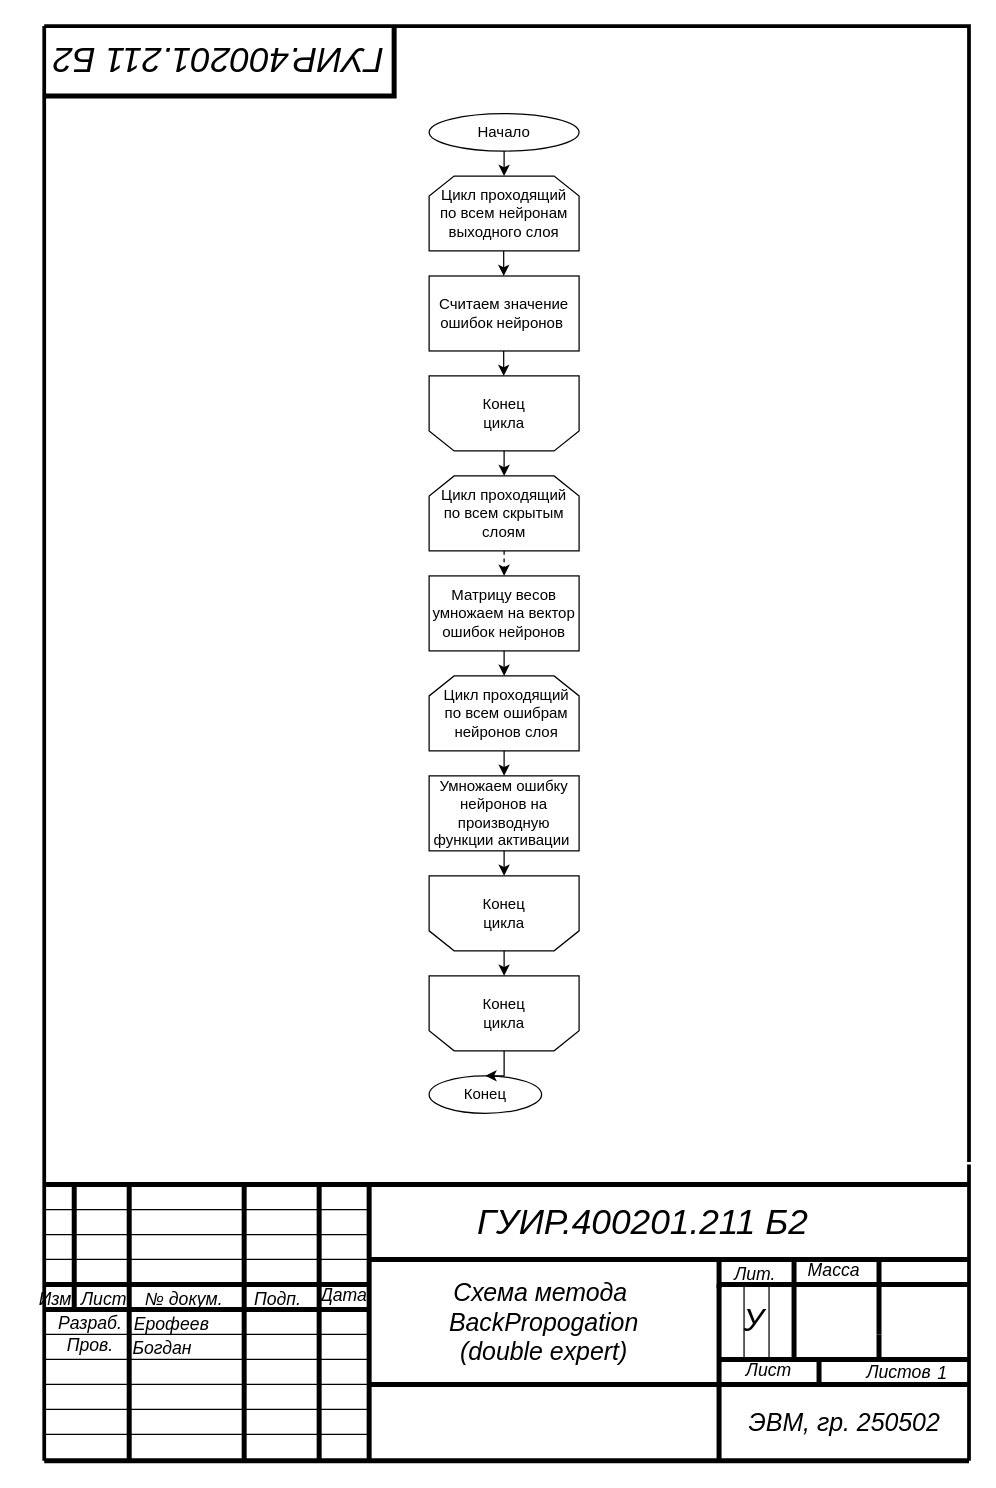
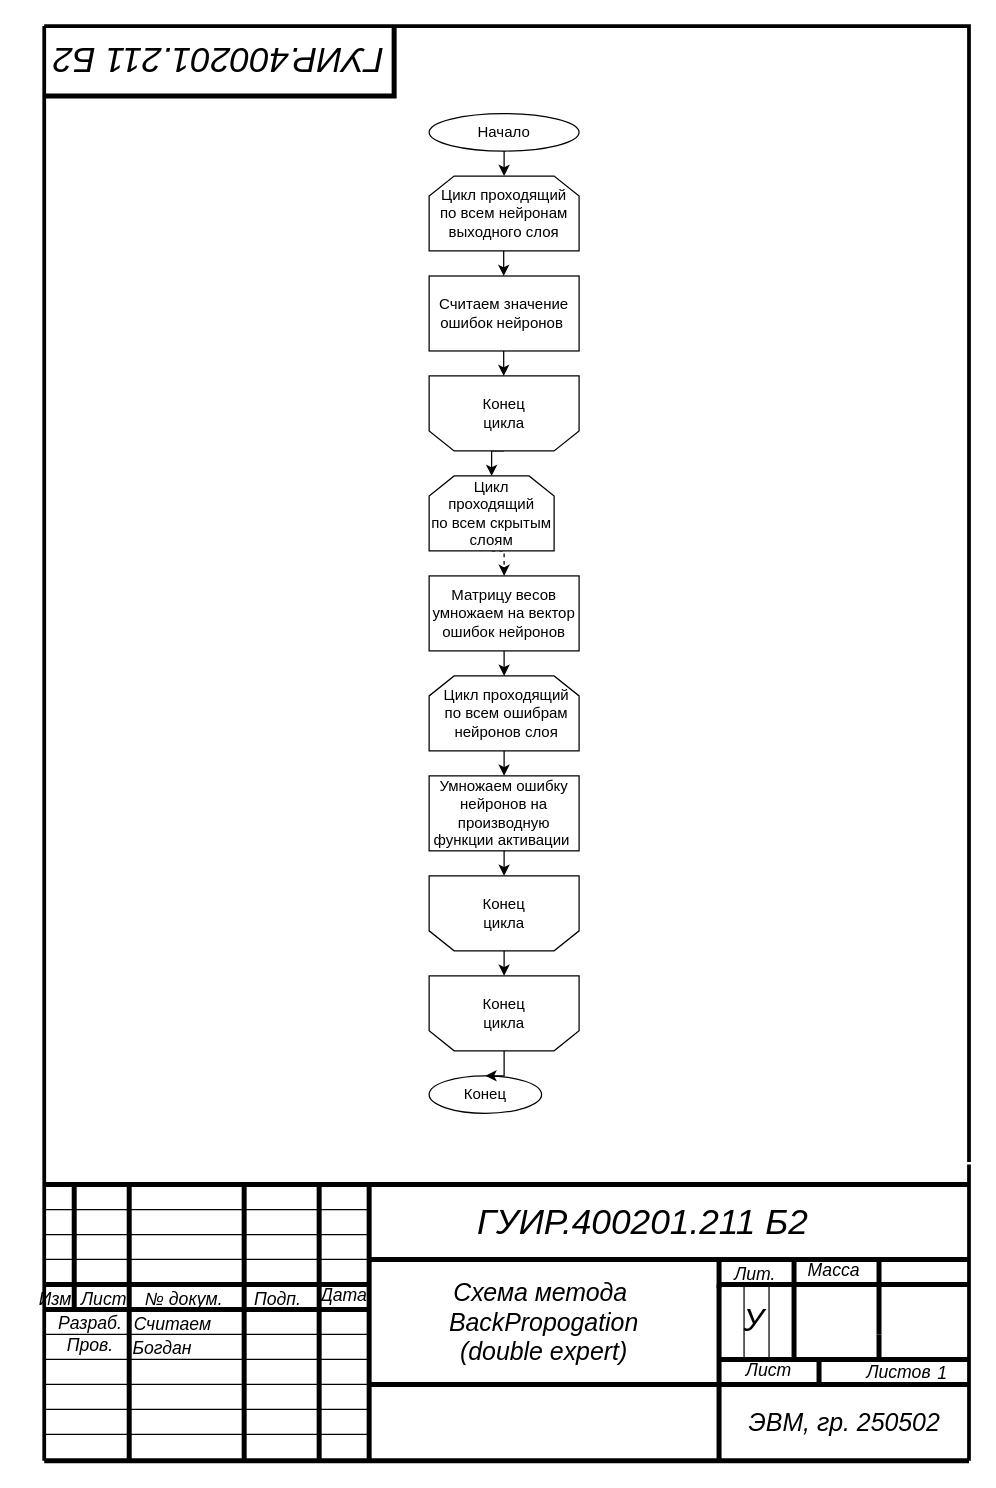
node "Цикл проходящий по всем скрытым слоям": size 150x75 -> 125x75
node "Ерофеев": label "Ерофеев" -> "Считаем"
